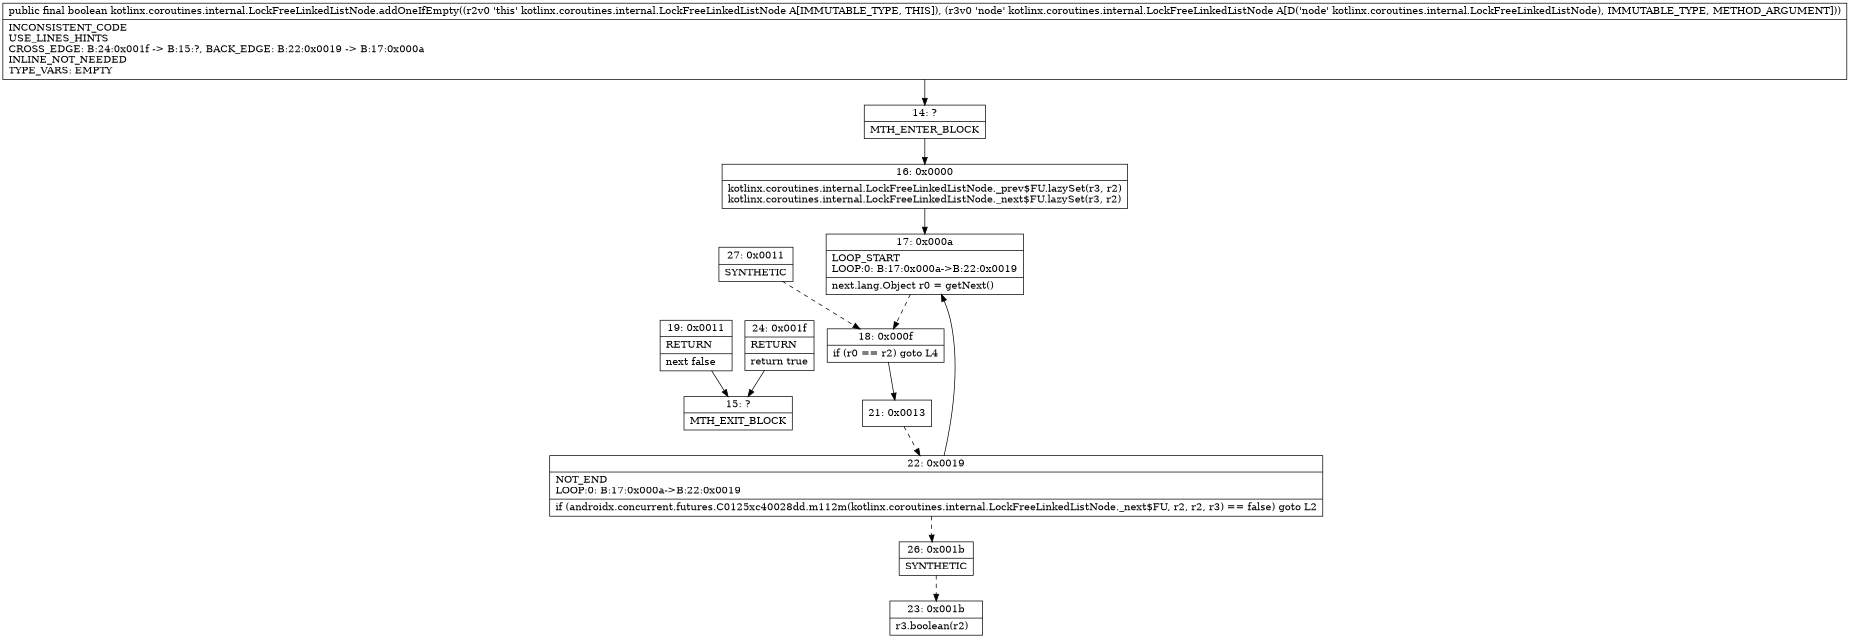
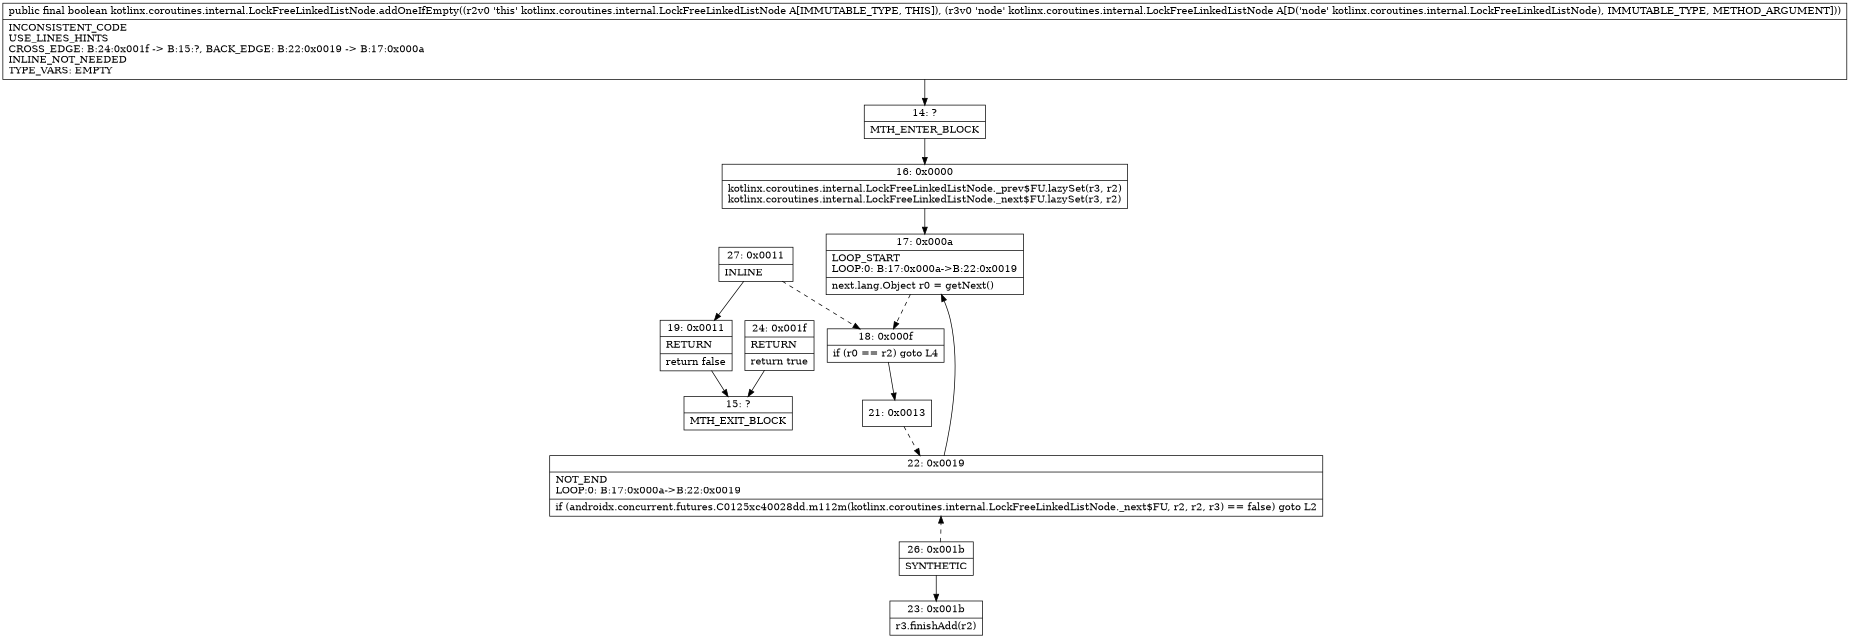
node "27: 0x0011": text "SYNTHETIC" -> "INLINE"
edge "27: 0x0011" -> "19: 0x0011": added
node "19: 0x0011": text "next false" -> "return false"
edge "22: 0x0019" -> "26: 0x001b": reversed
edge "26: 0x001b" -> "23: 0x001b": style dashed -> solid
node "23: 0x001b": text "r3.boolean(r2)" -> "r3.finishAdd(r2)"
